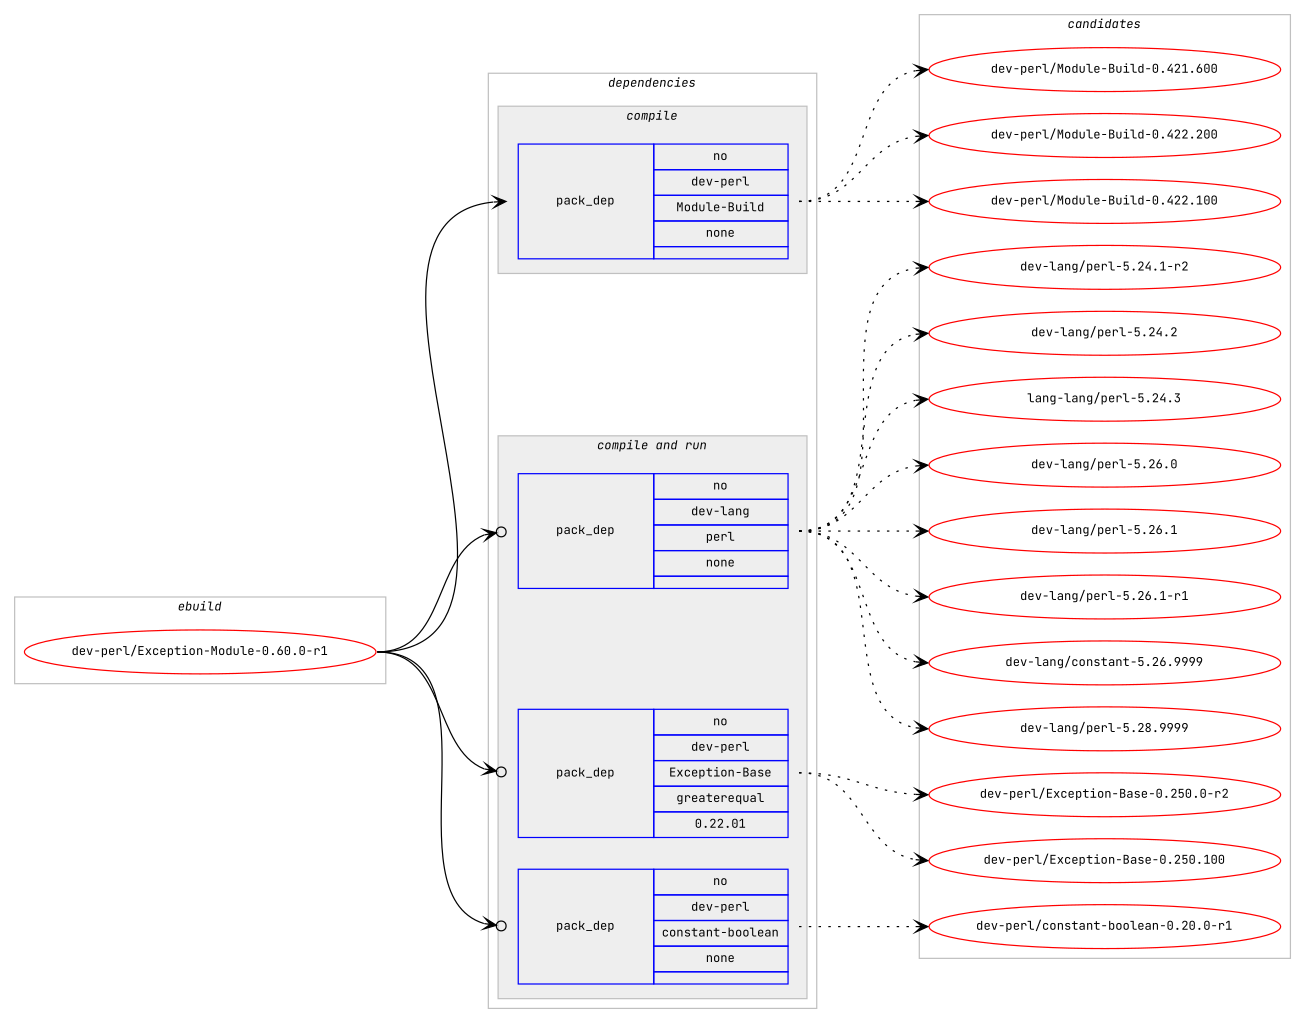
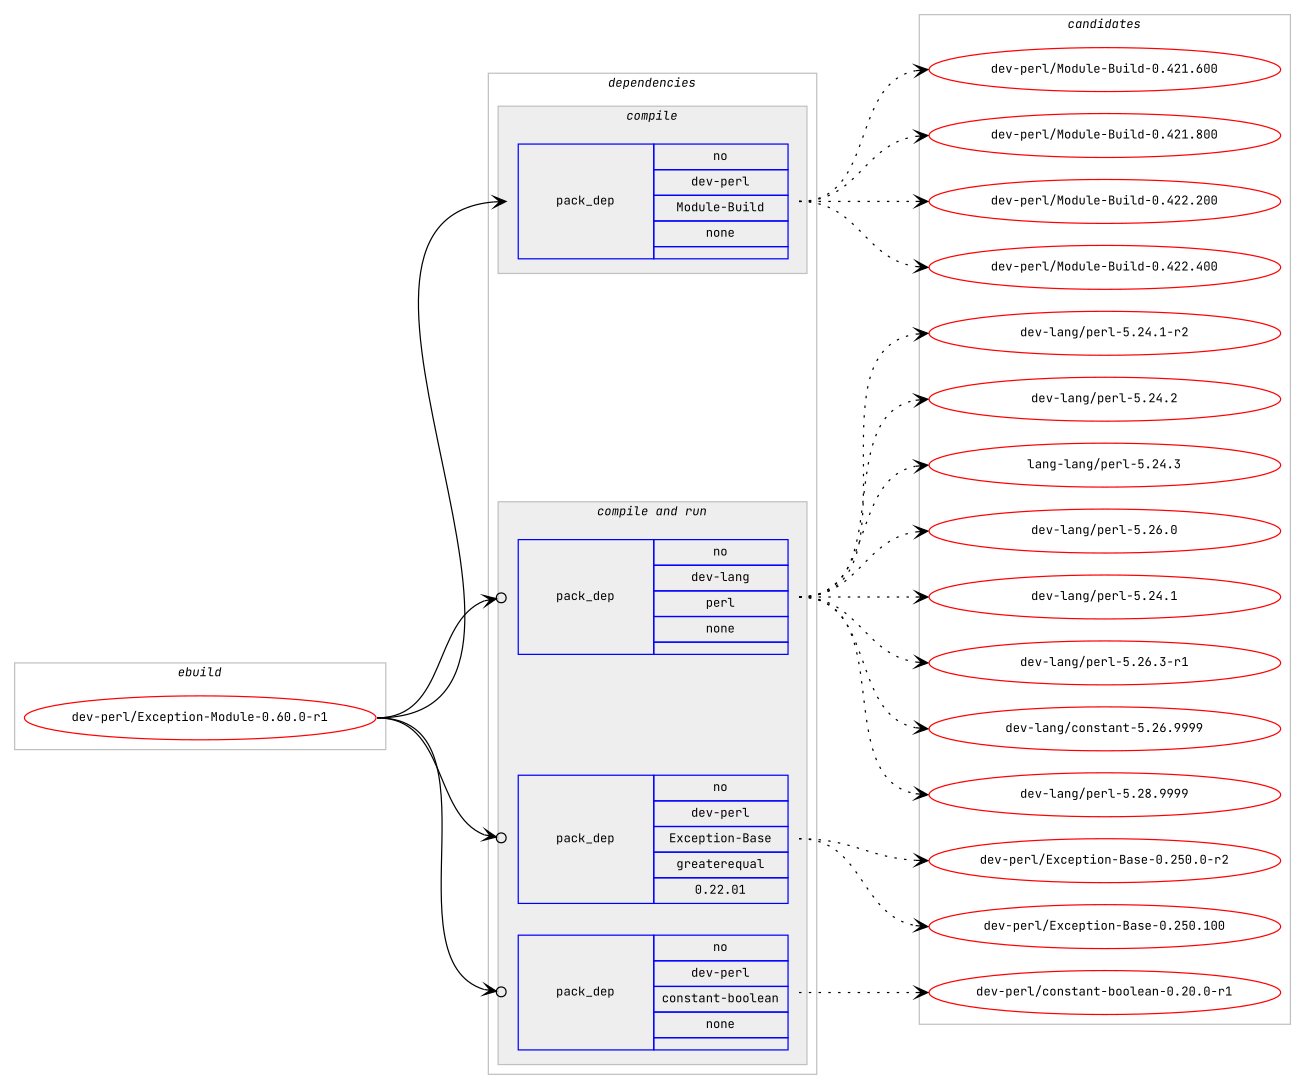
node "dev-perl/Module-Build-0.421.800": added
node "dev-perl/Module-Build-0.422.100": label "dev-perl/Module-Build-0.422.100" -> "dev-perl/Module-Build-0.422.400"
node "dev-lang/perl-5.26.1": label "dev-lang/perl-5.26.1" -> "dev-lang/perl-5.24.1"
node "dev-lang/perl-5.26.1-r1": label "dev-lang/perl-5.26.1-r1" -> "dev-lang/perl-5.26.3-r1"
